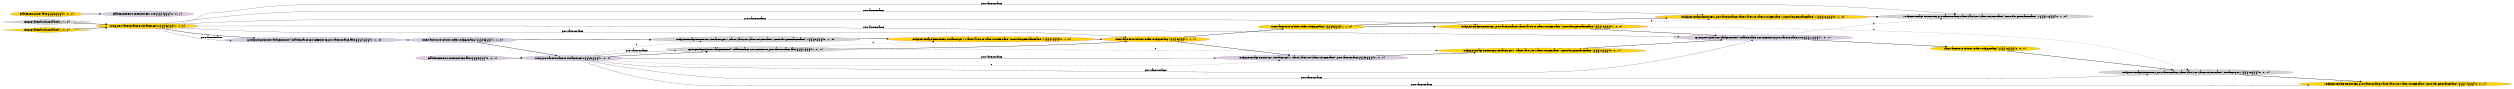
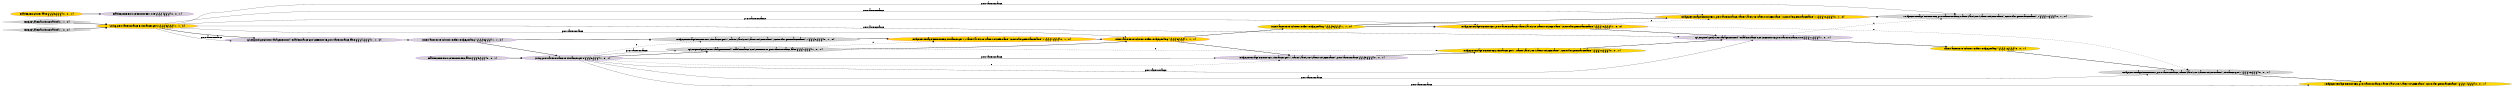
node "testP2PStateTransitionDisabled['1', '0', '0']": fillcolor gold -> lightgrey
